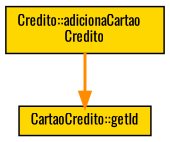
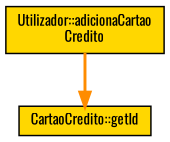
node "Credito::adicionaCartao Credito": label "Credito::adicionaCartao Credito" -> "Utilizador::adicionaCartao Credito"
